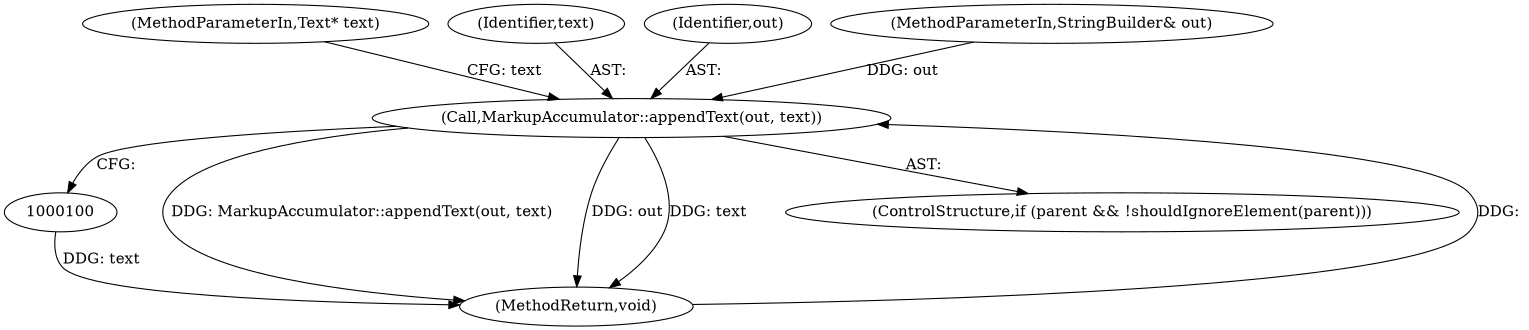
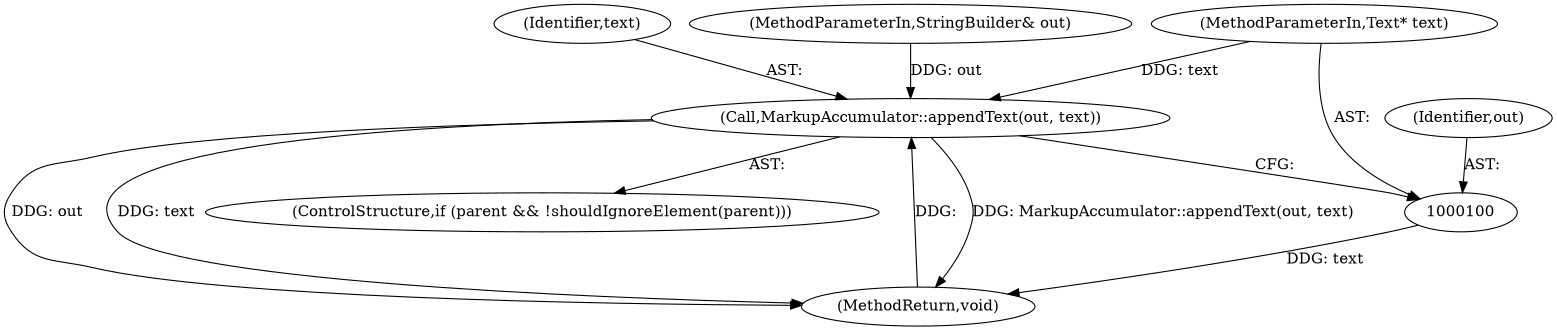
edge "(Identifier,out)" -> "(Call,MarkupAccumulator::appendText(out, text))": now "(Identifier,out)" -> "1000100"
edge "(MethodParameterIn,Text* text)" -> "(Call,MarkupAccumulator::appendText(out, text))": label "CFG: text" -> "DDG: text"
edge "(MethodParameterIn,Text* text)" -> "1000100": added, label "AST:"
